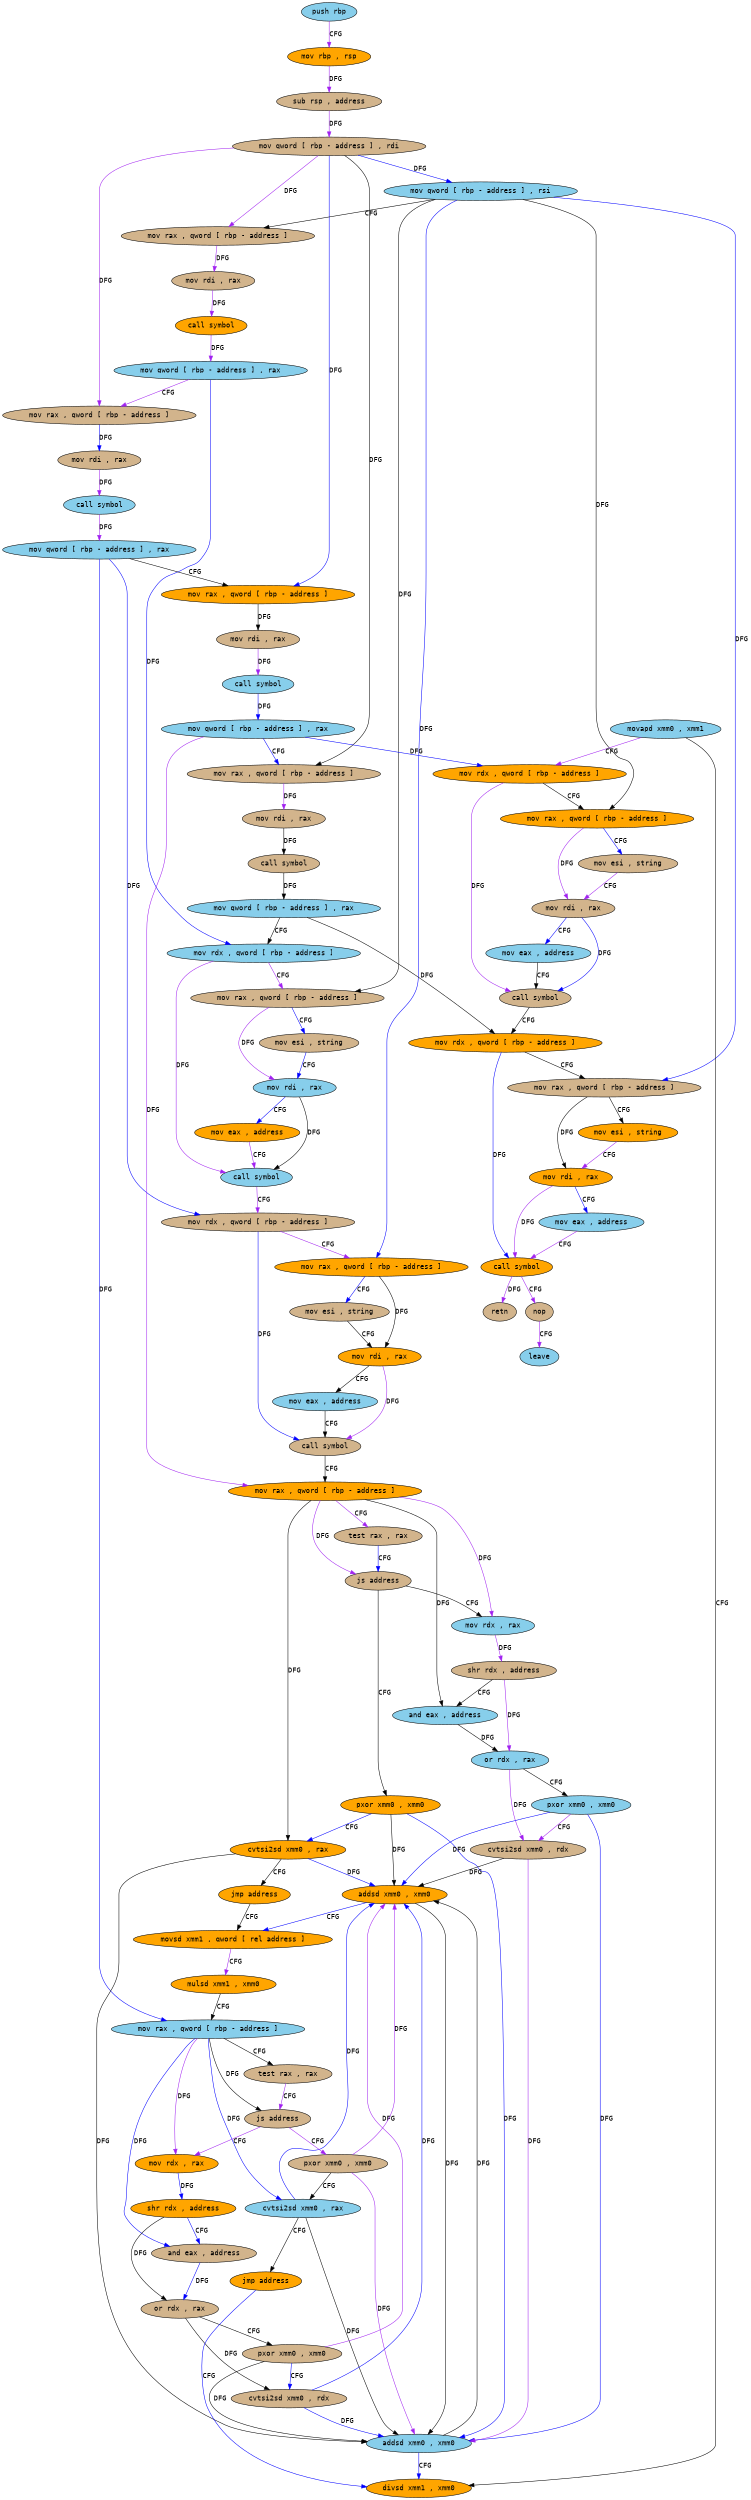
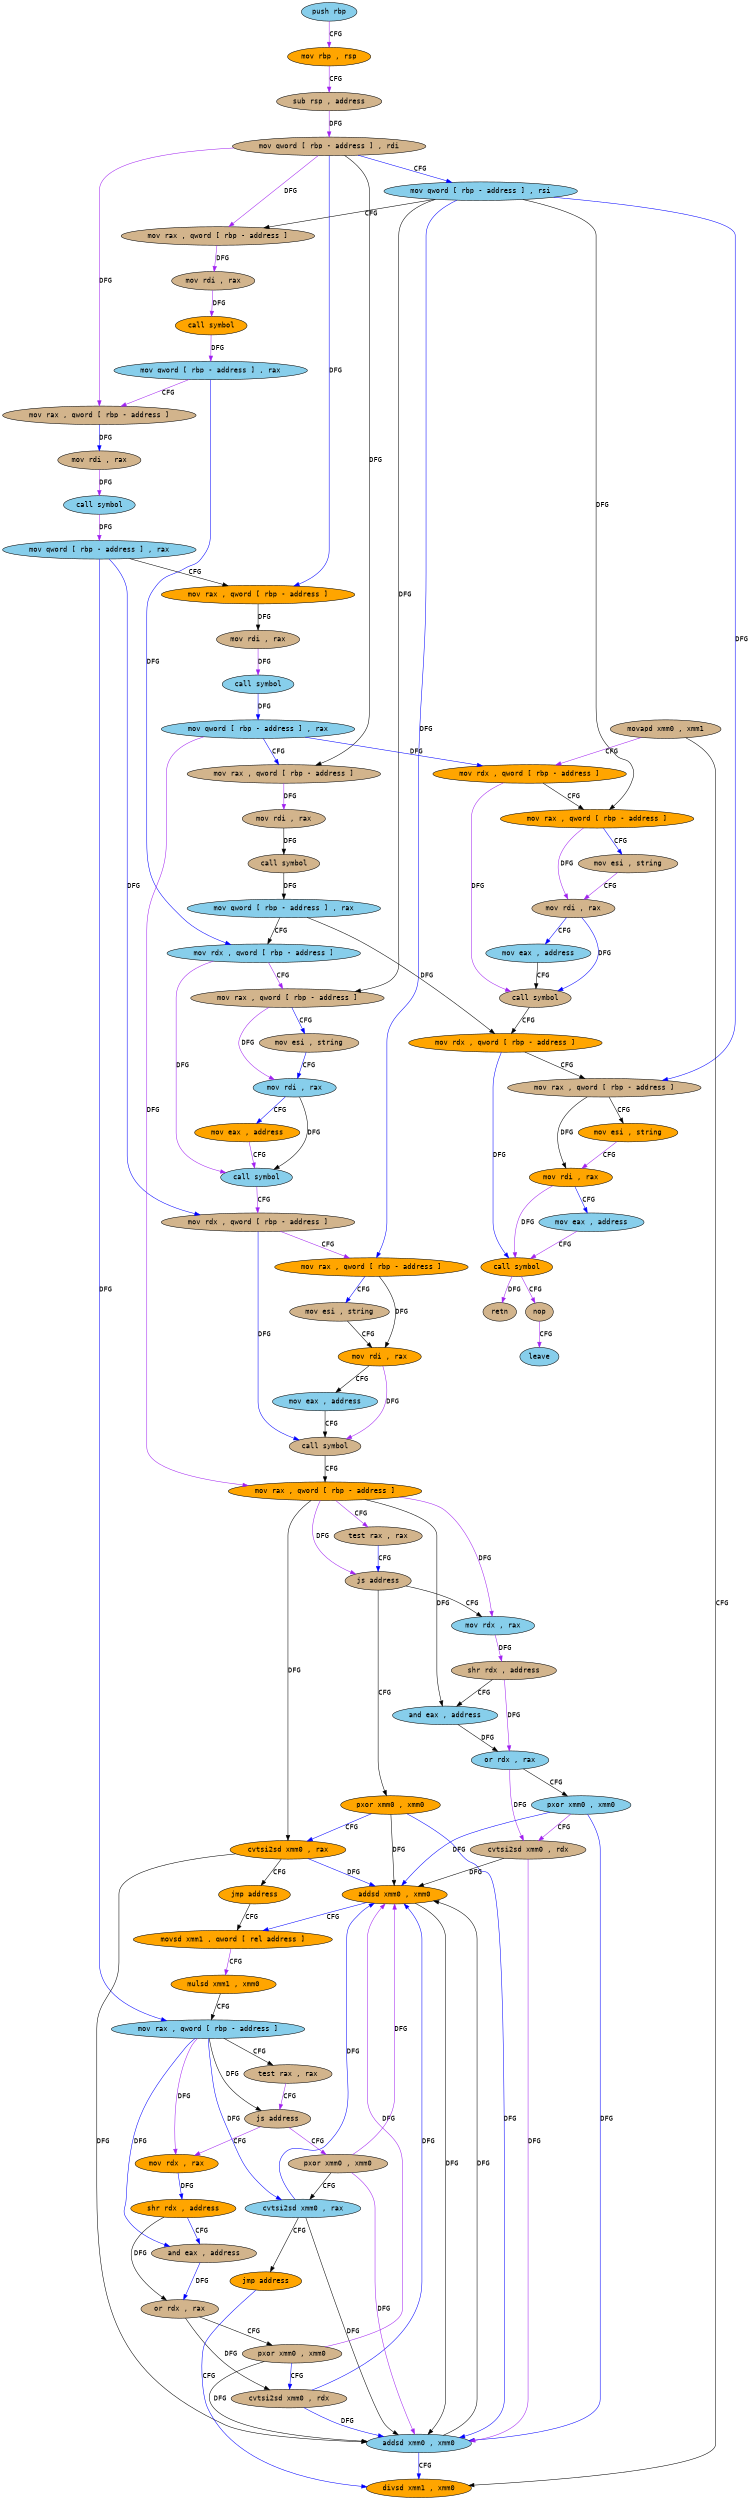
edge "mov rbp , rsp" -> "sub rsp , address": label "DFG" -> "CFG"
edge "mov qword [ rbp - address ] , rdi" -> "mov qword [ rbp - address ] , rsi": label "DFG" -> "CFG"
node "movapd xmm0 , xmm1": fillcolor skyblue -> tan
